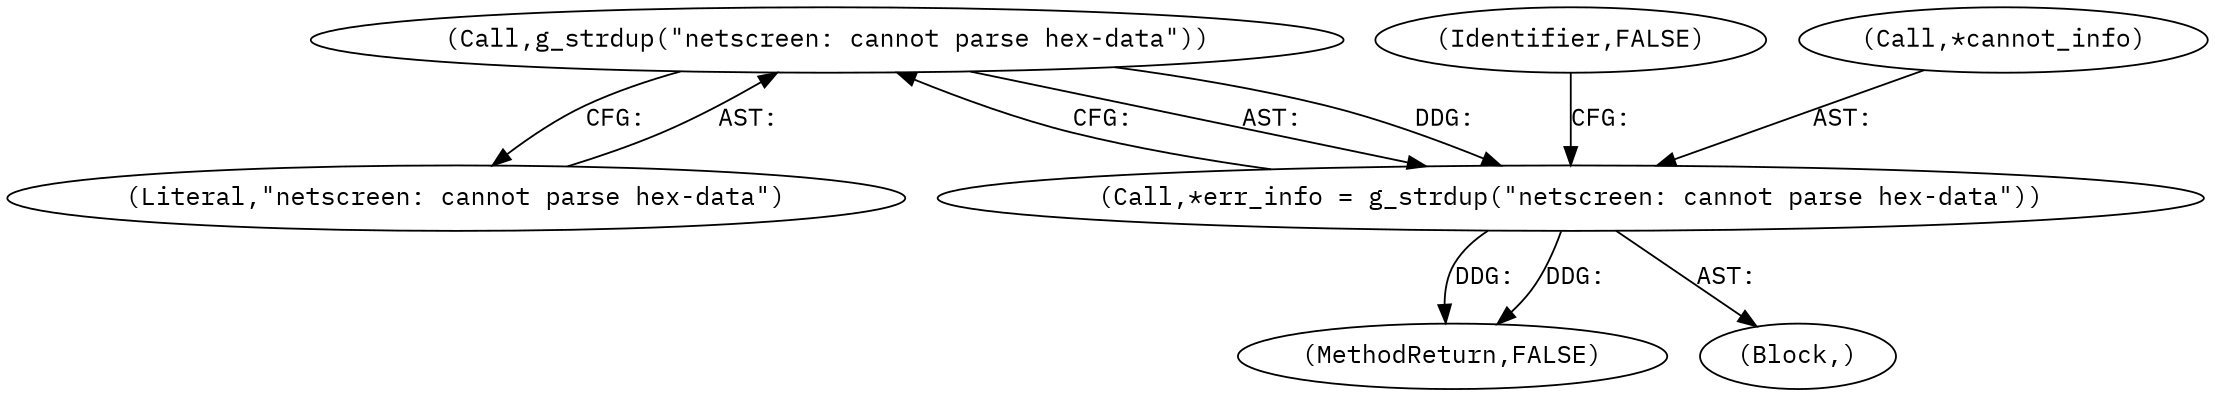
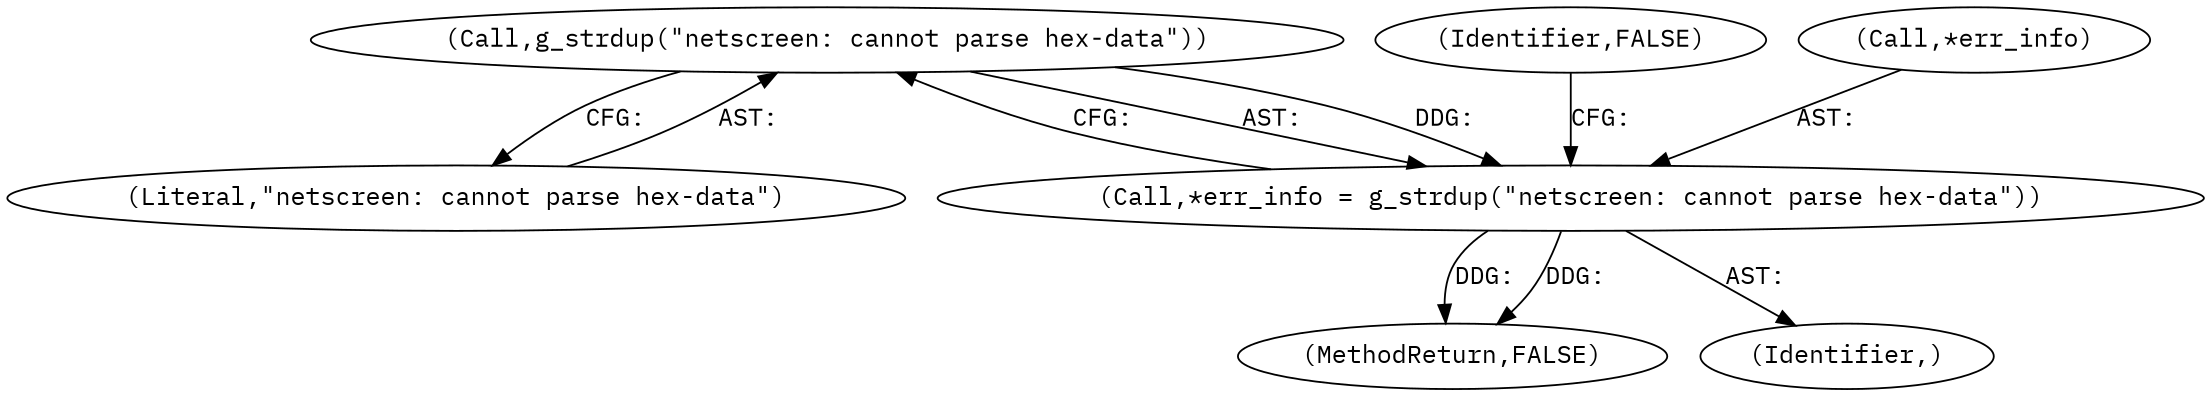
node "(Call,*cannot_info)": label "(Call,*cannot_info)" -> "(Call,*err_info)"
node "(Block,)": label "(Block,)" -> "(Identifier,)"
